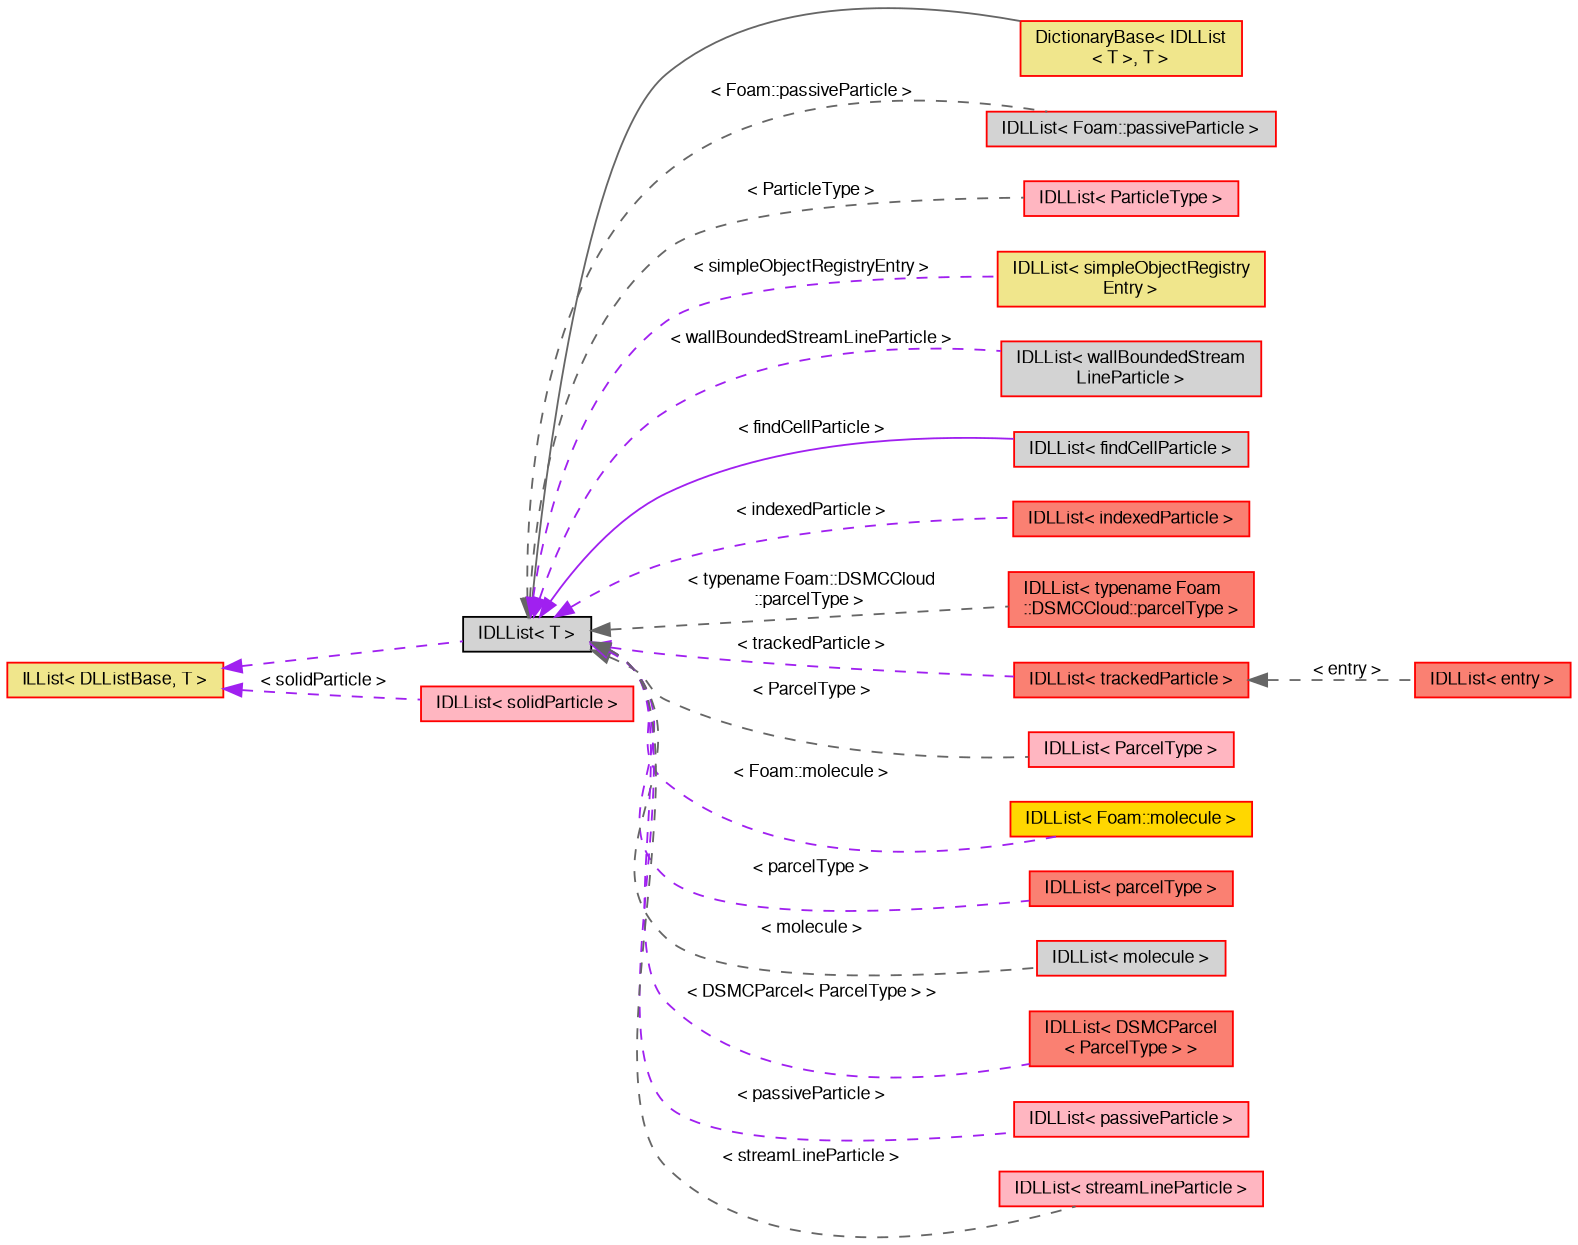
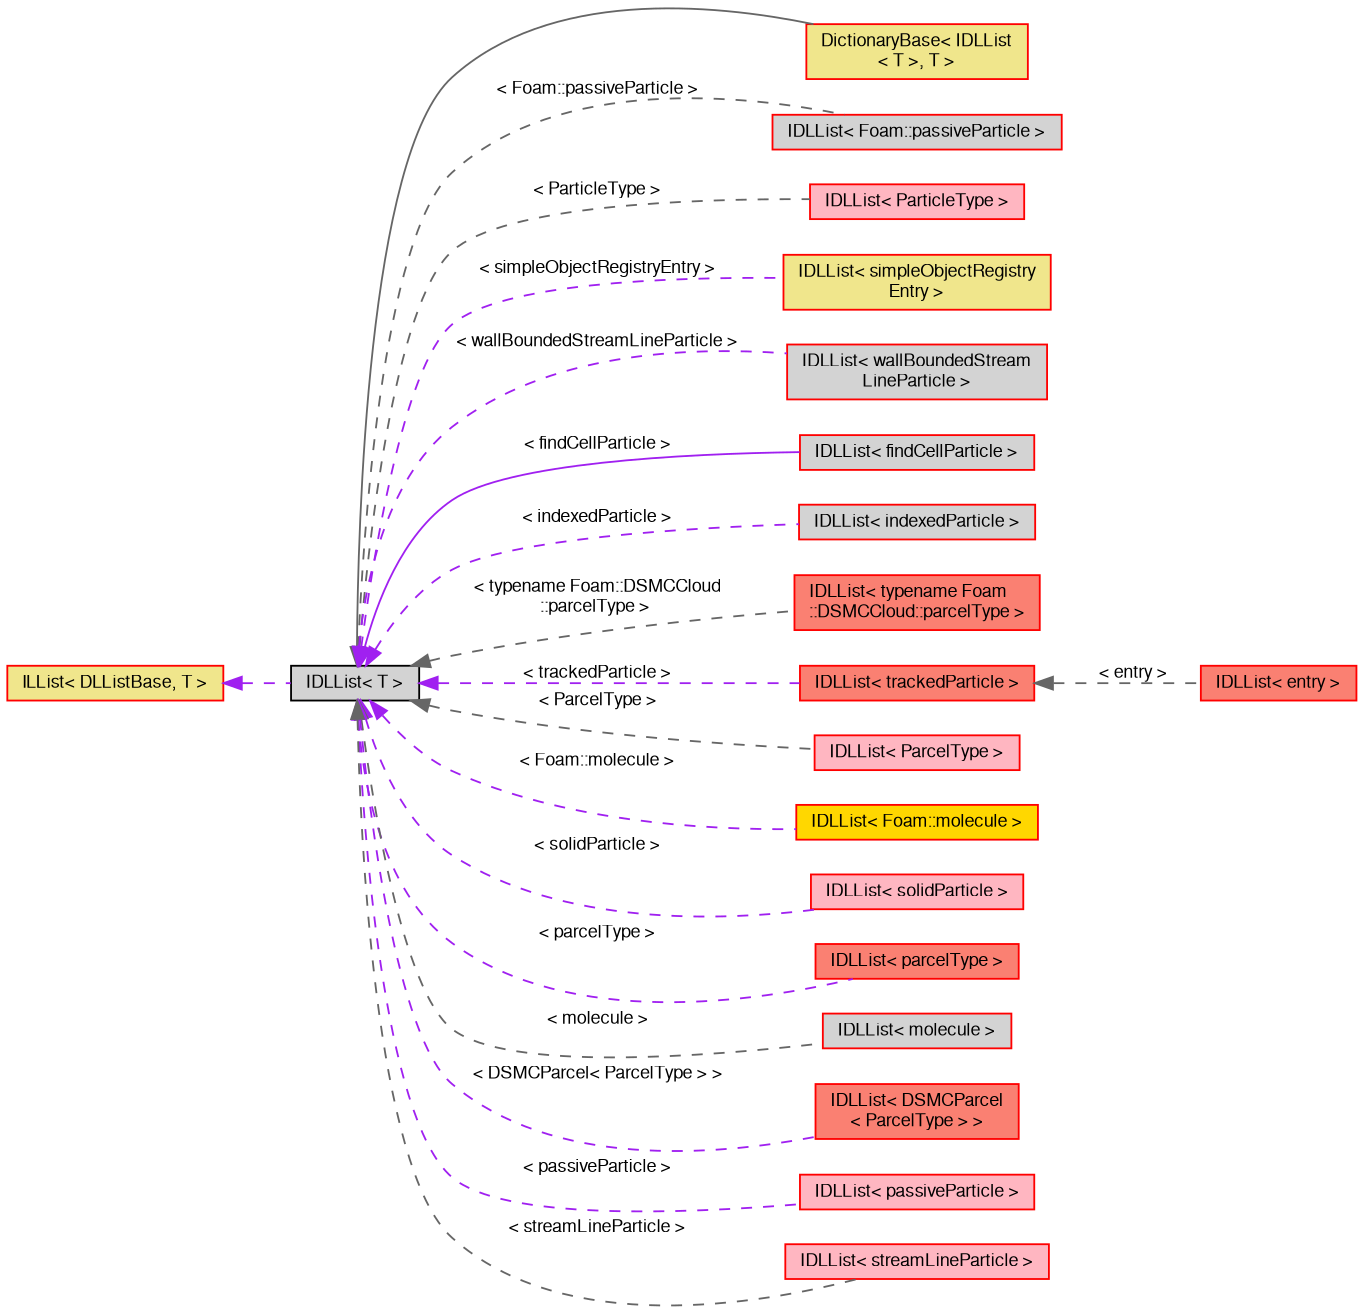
node "IDLList< indexedParticle >": fillcolor salmon -> lightgrey
edge "IDLList< solidParticle >" -> "ILList< DLListBase, T >": now "IDLList< solidParticle >" -> "IDLList< T >"
